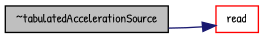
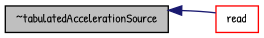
edge "~tabulatedAccelerationSource" -> "read": reversed
